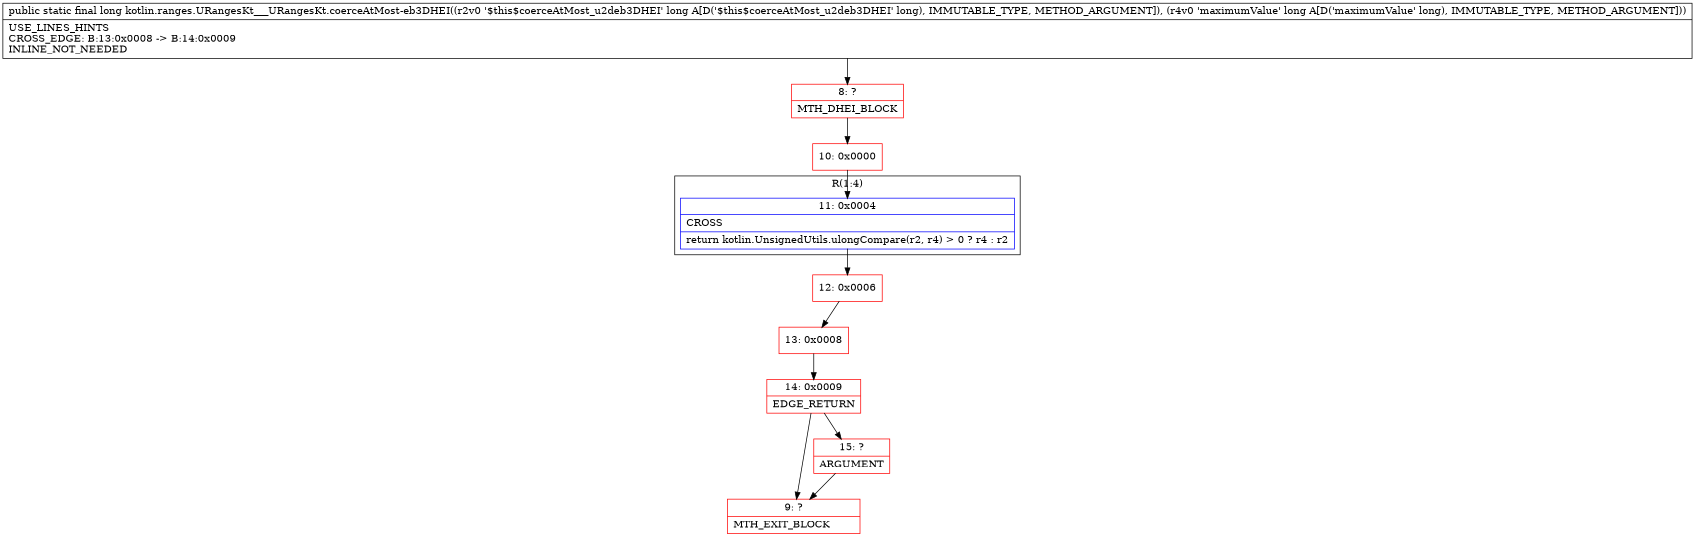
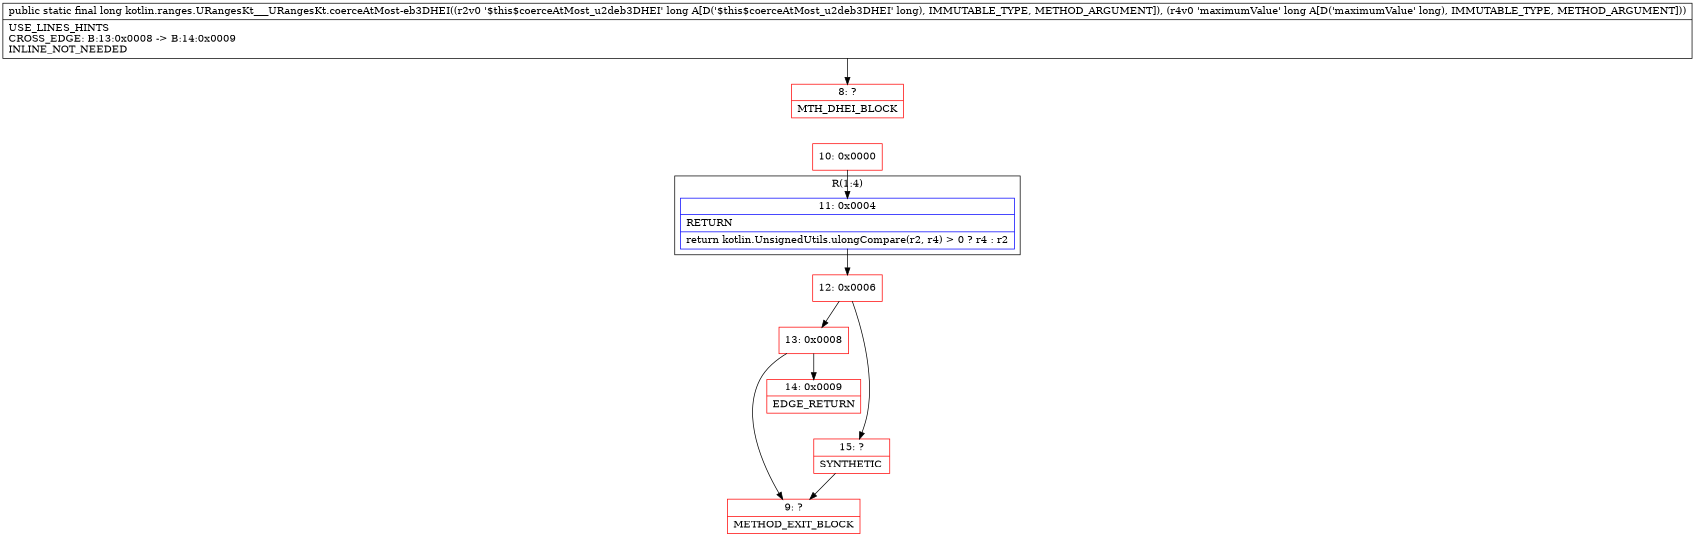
edge "8: ?" -> "10: 0x0000": removed
node "11: 0x0004": text "CROSS" -> "RETURN"
edge "14: 0x0009" -> "15: ?": now "12: 0x0006" -> "15: ?"
edge "14: 0x0009" -> "9: ?": now "13: 0x0008" -> "9: ?"
node "15: ?": text "ARGUMENT" -> "SYNTHETIC"
node "9: ?": text "MTH_EXIT_BLOCK" -> "METHOD_EXIT_BLOCK"
